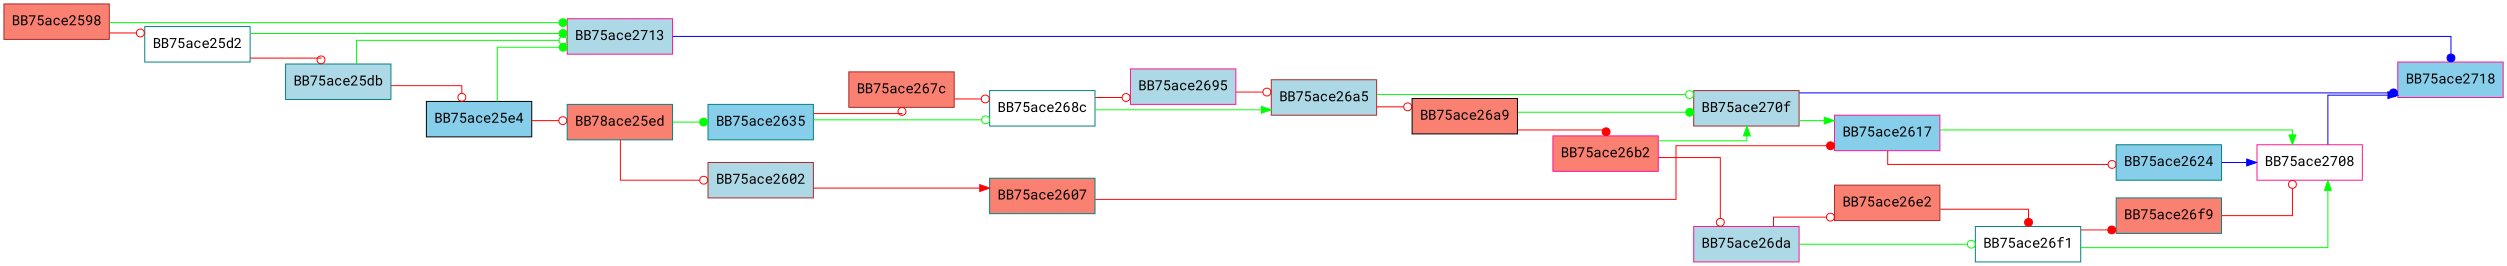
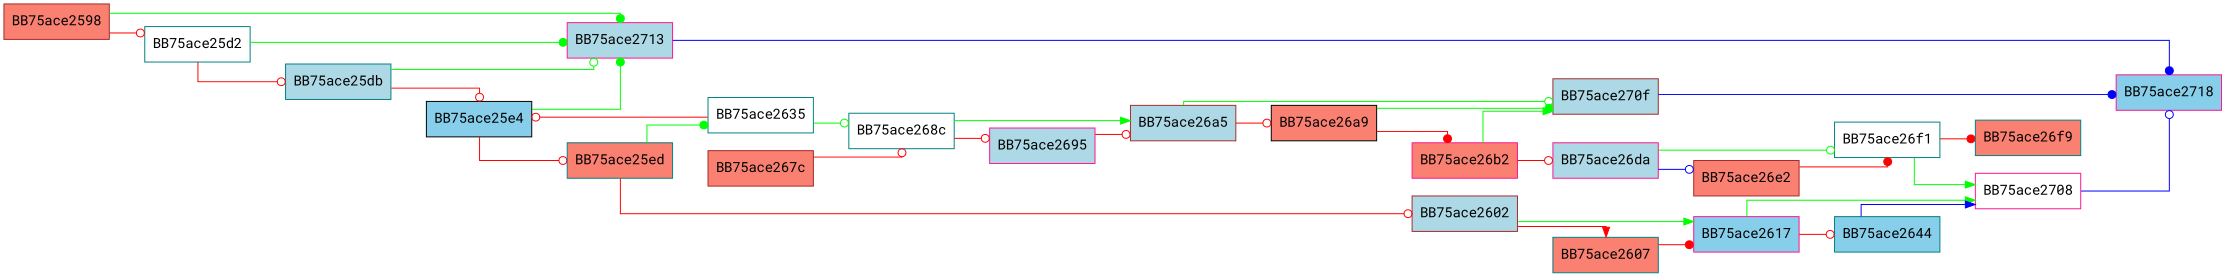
edge "BB75ace2708" -> "BB75ace2718": arrowhead normal -> odot
edge "BB75ace2635" -> "BB75ace267c": now "BB75ace2635" -> "BB75ace25e4"
edge "BB75ace270f" -> "BB75ace2617": now "BB75ace2602" -> "BB75ace2617"
node "BB78ace25ed": label "BB78ace25ed" -> "BB75ace25ed"
node "BB75ace2635": fillcolor skyblue -> white
node "BB75ace2624": label "BB75ace2624" -> "BB75ace2644"
edge "BB75ace26f9" -> "BB75ace2708": removed
edge "BB75ace26da" -> "BB75ace26e2": color red -> blue
